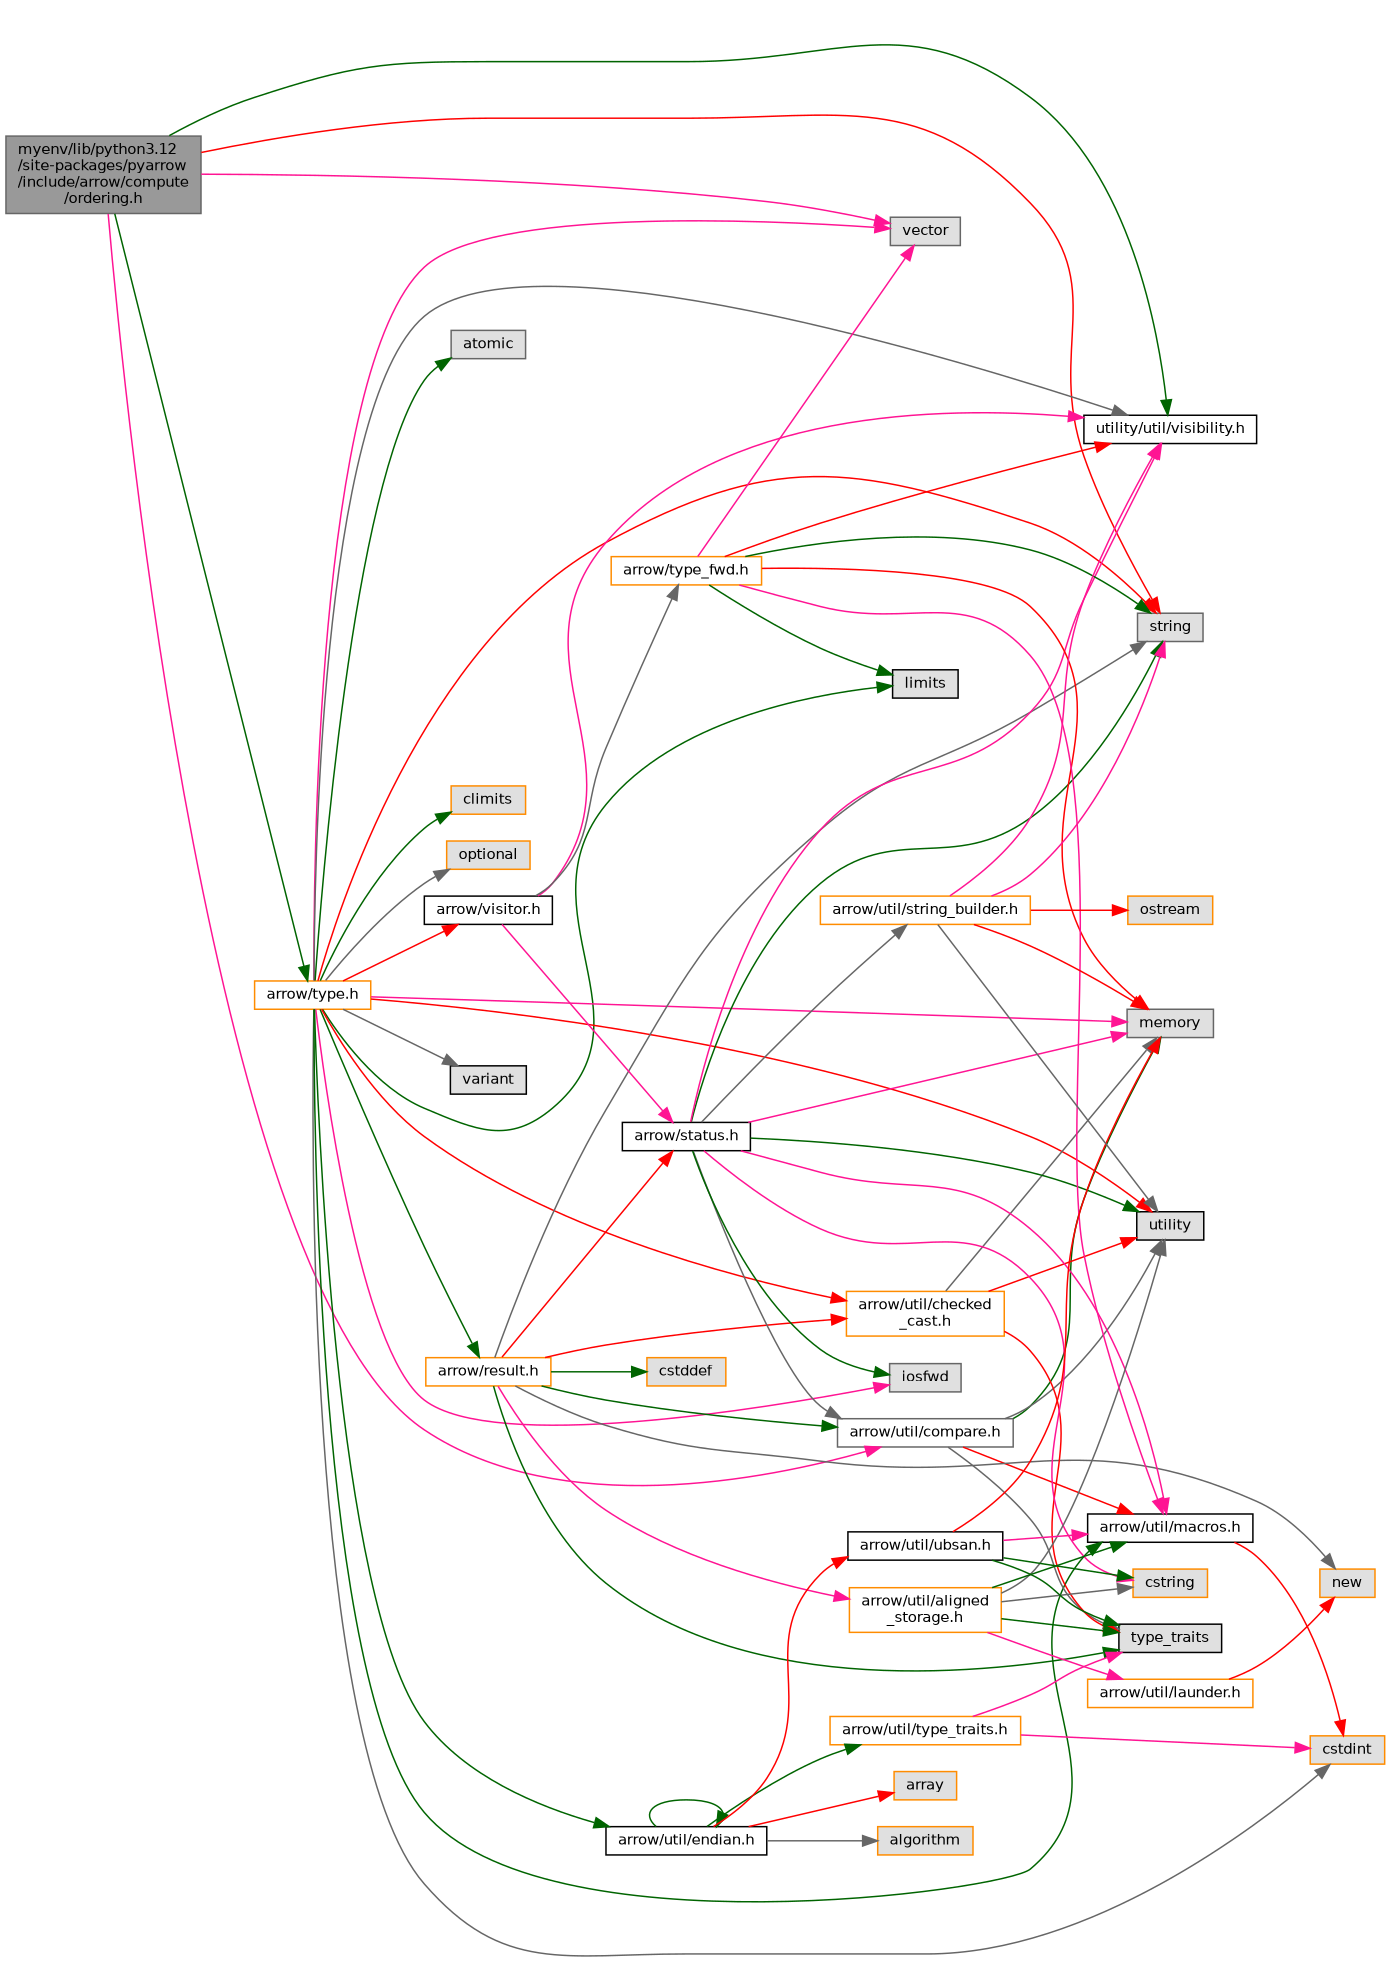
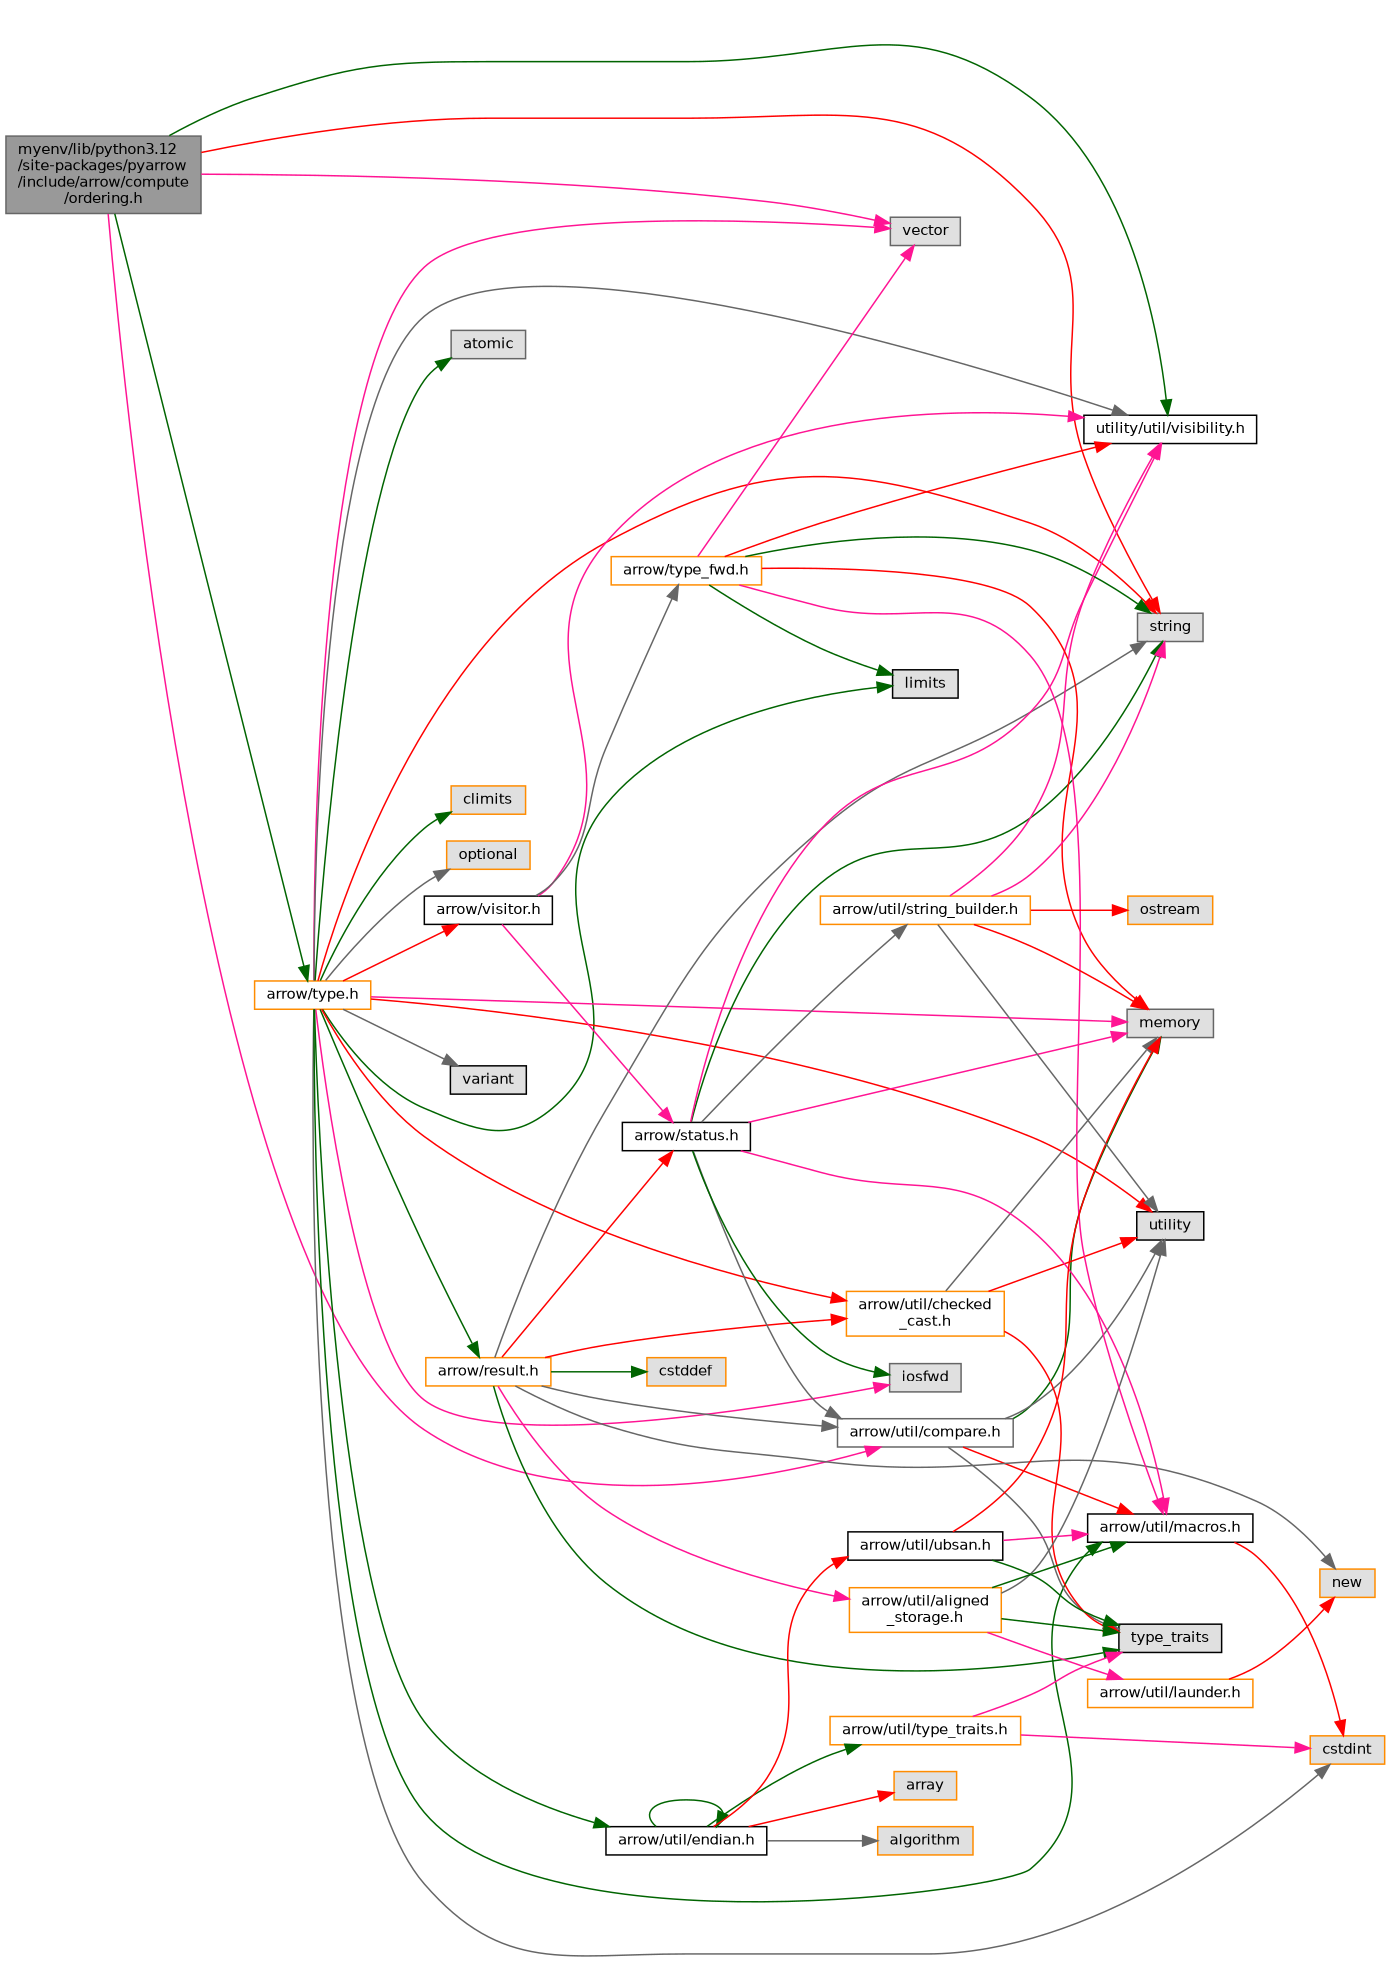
edge "arrow/status.h" -> "utility": removed
edge "arrow/result.h" -> "arrow/util/compare.h": color darkgreen -> gray40
node "cstring": removed
